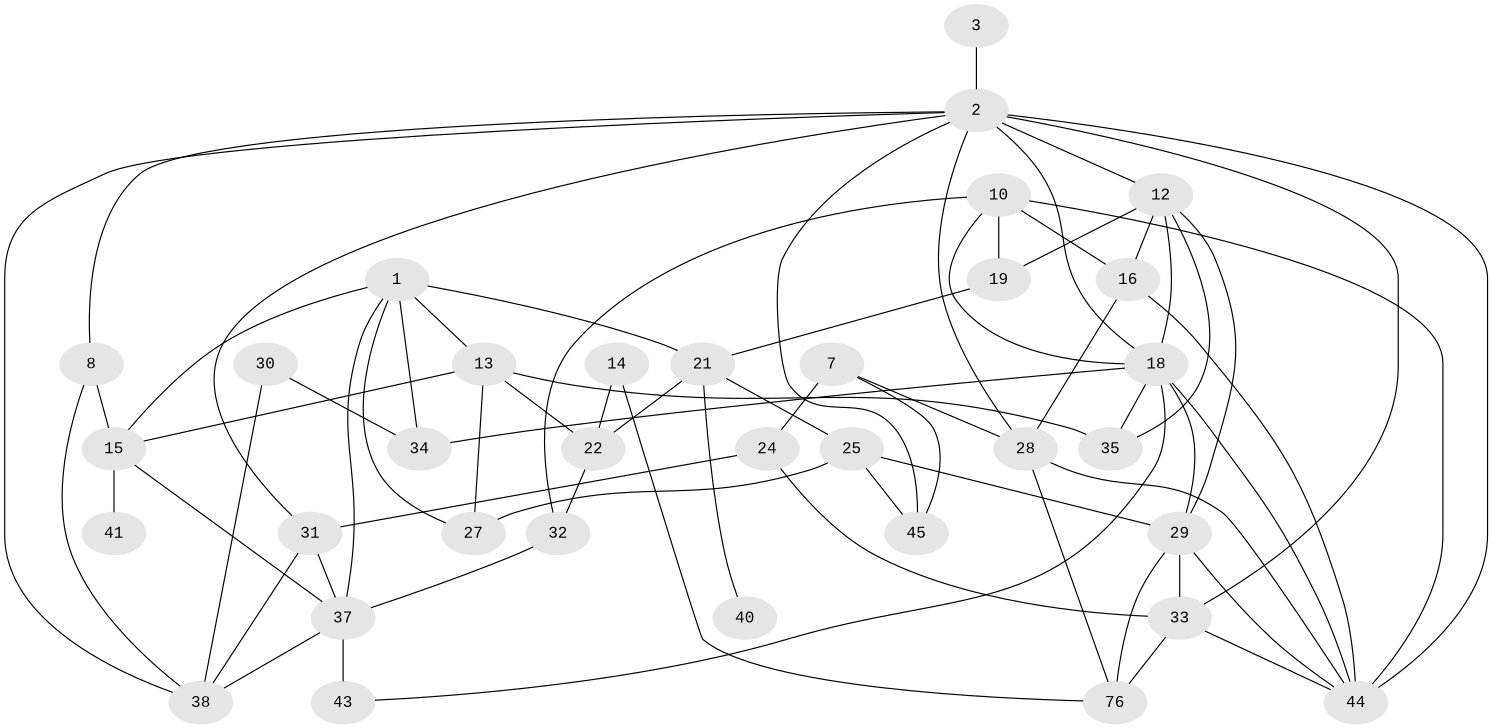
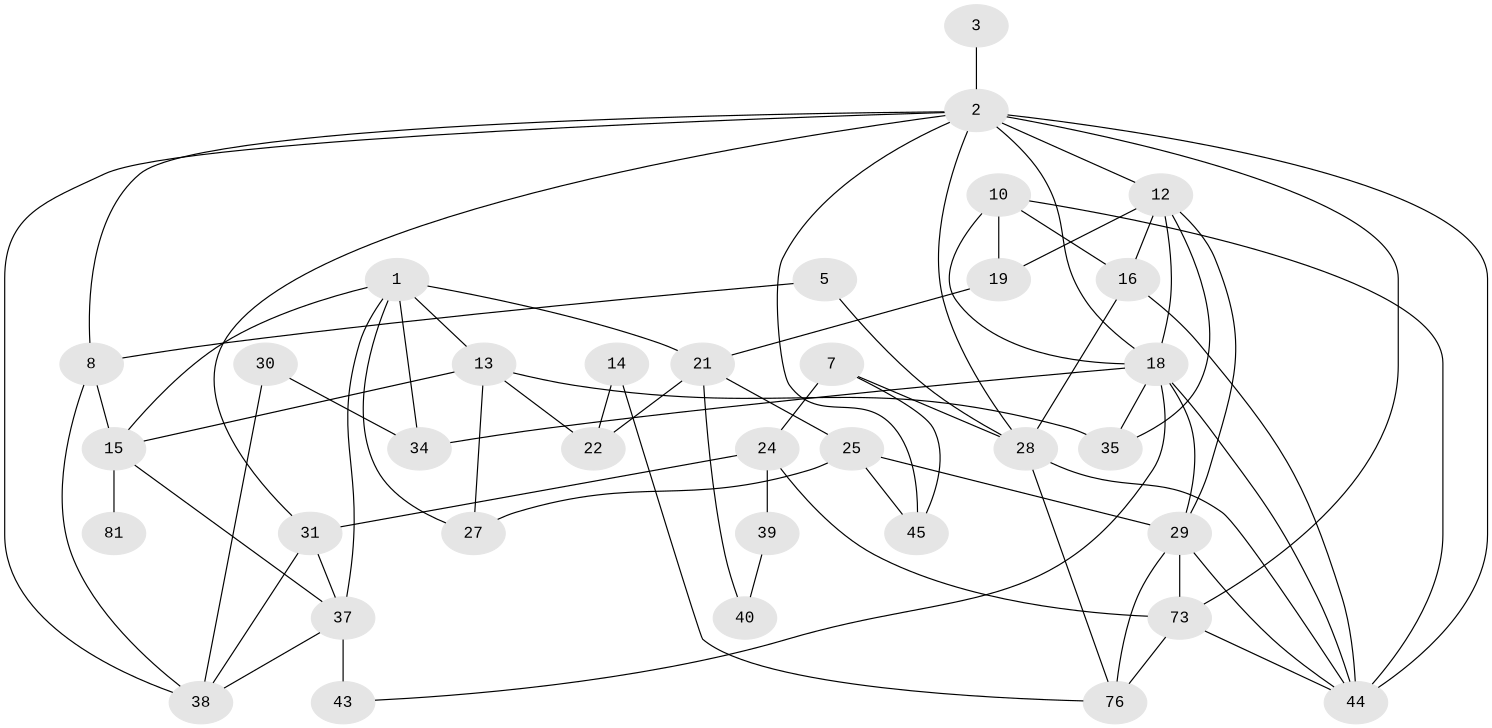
node "5": added
node "41": label "41" -> "81"
node "32": removed
node "39": added
node "33": label "33" -> "73"
